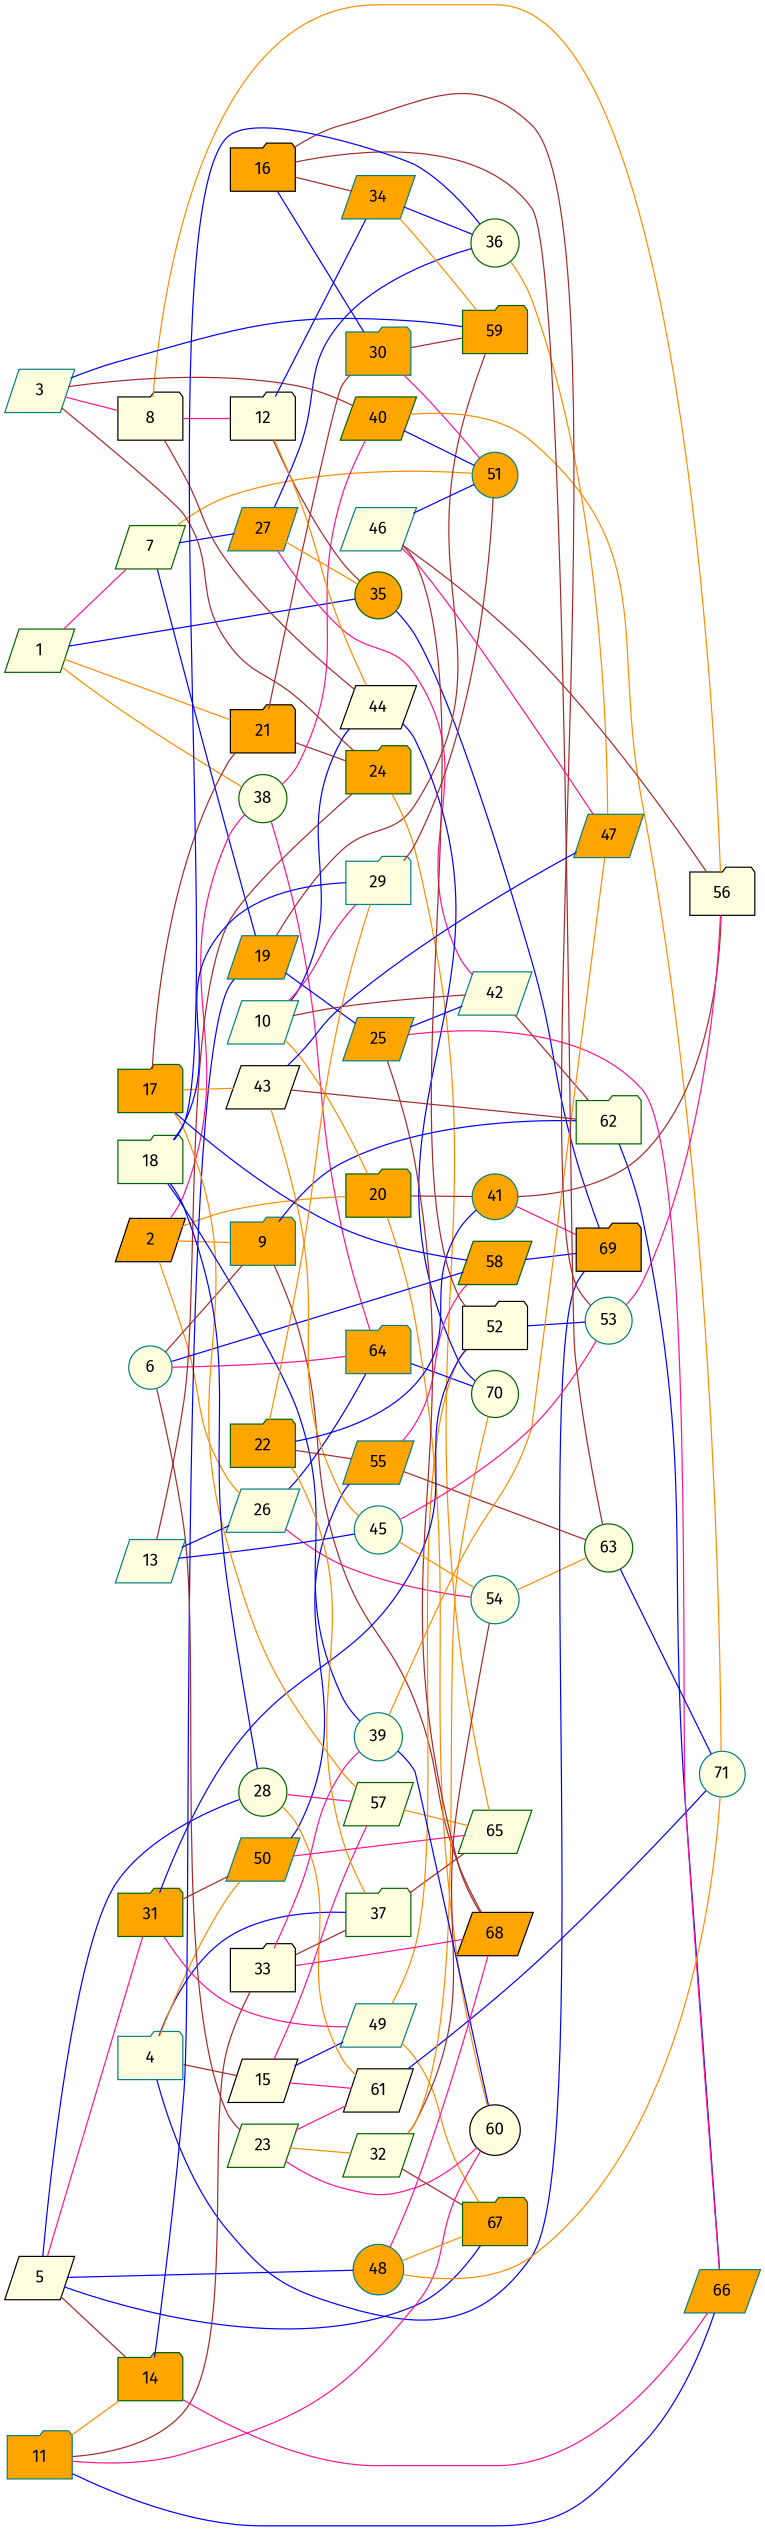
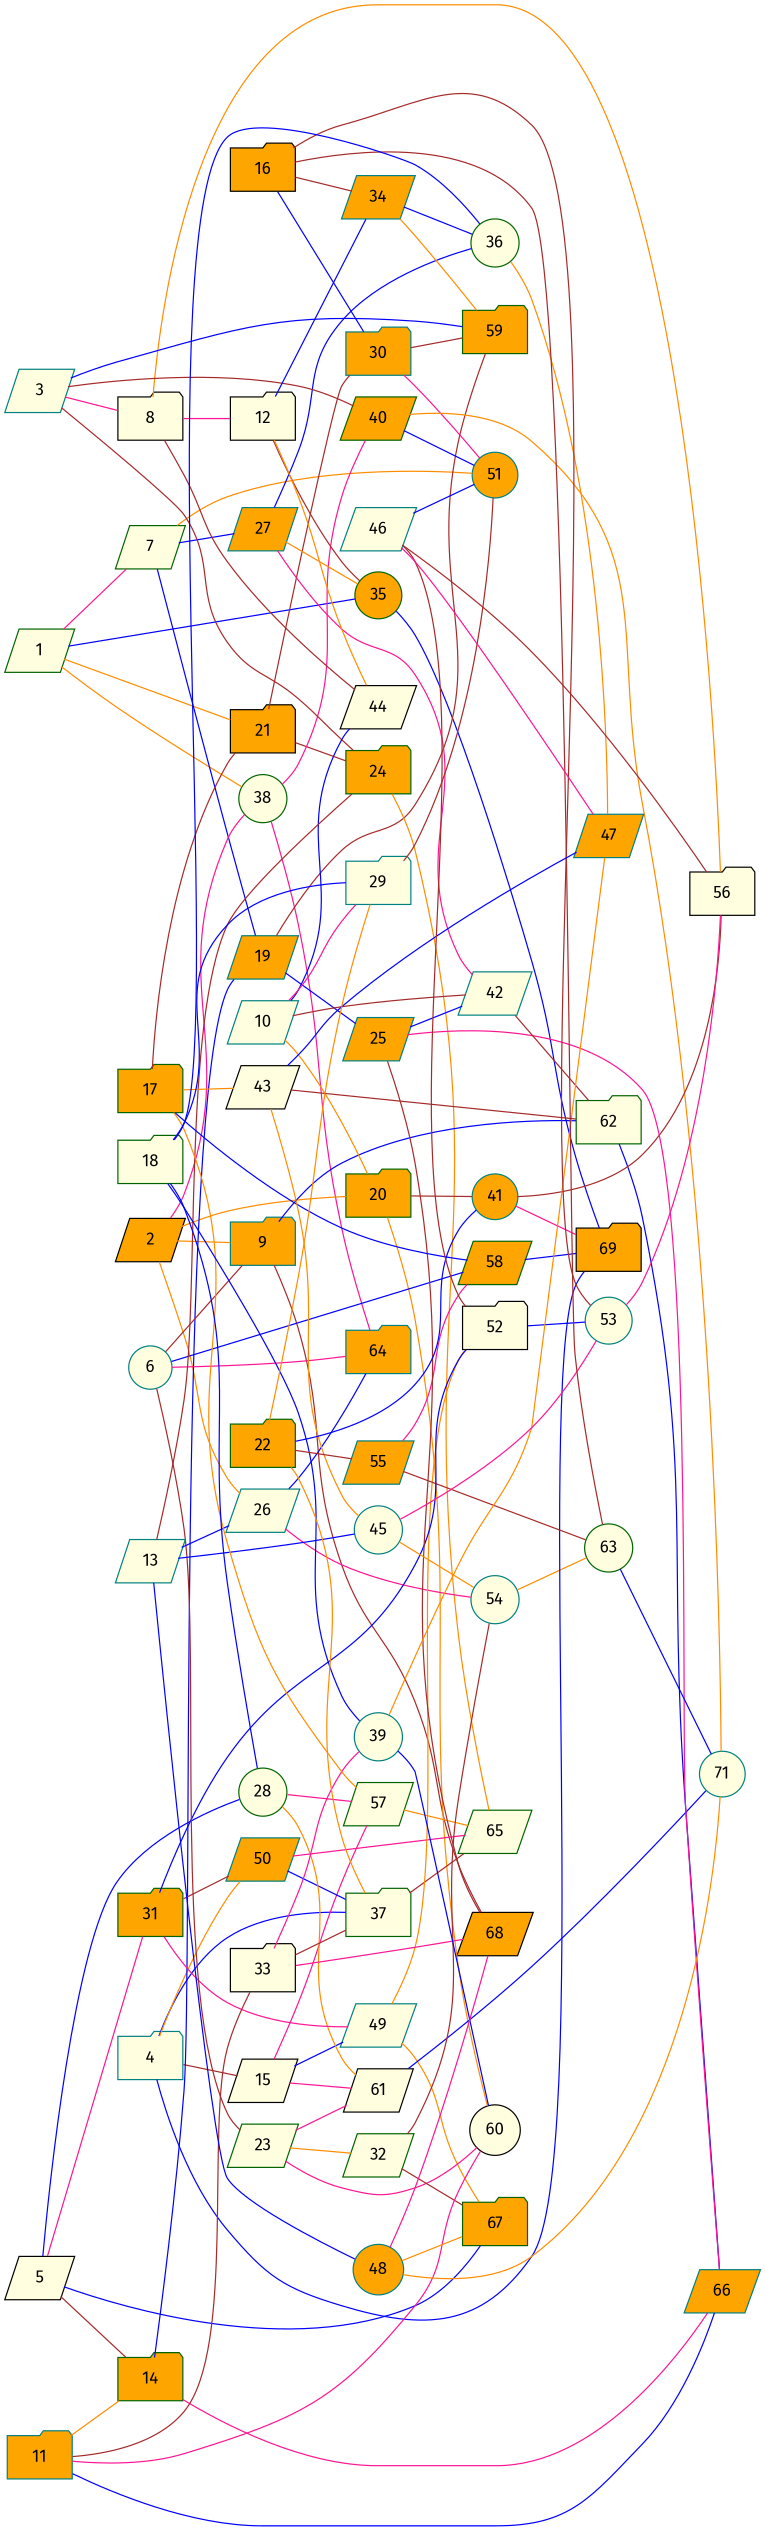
node "70": removed
edge "55" -- "50": now "37" -- "50"
edge "48" -- "5": now "48" -- "13"
